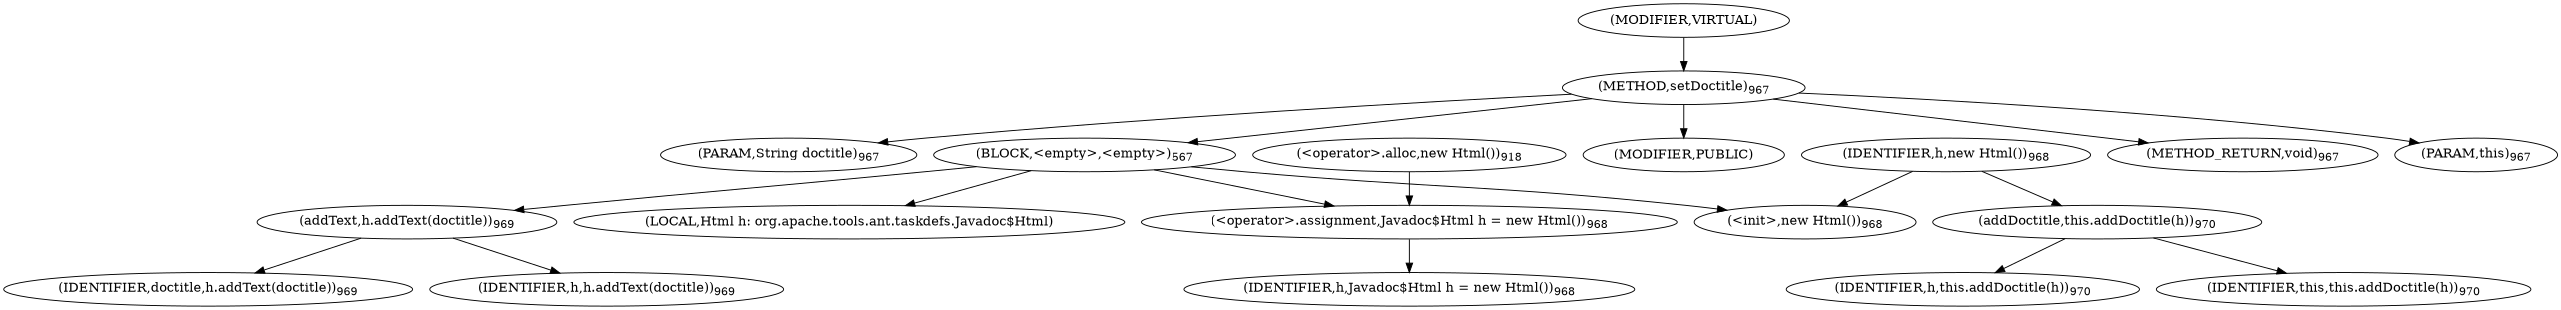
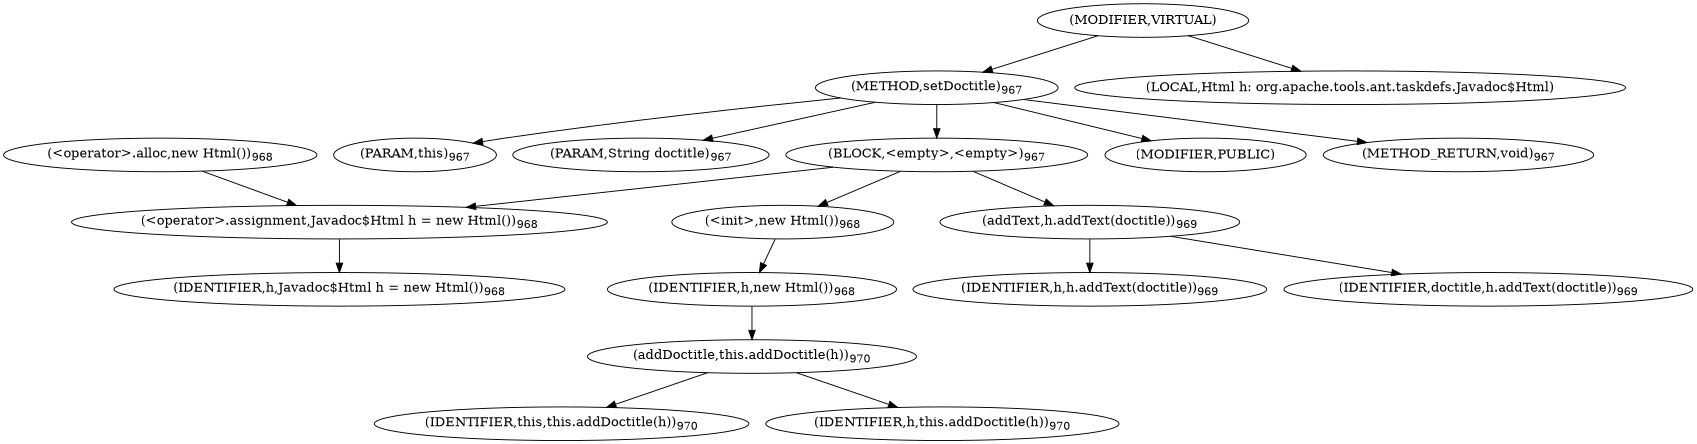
node "(BLOCK,<empty>,<empty>)": text "567" -> "967"
node "(<operator>.alloc,new Html())": text "918" -> "968"
edge "(BLOCK,<empty>,<empty>)" -> "(LOCAL,Html h: org.apache.tools.ant.taskdefs.Javadoc$Html)": now "(MODIFIER,VIRTUAL)" -> "(LOCAL,Html h: org.apache.tools.ant.taskdefs.Javadoc$Html)"
edge "(IDENTIFIER,h,new Html())" -> "(<init>,new Html())": reversed
